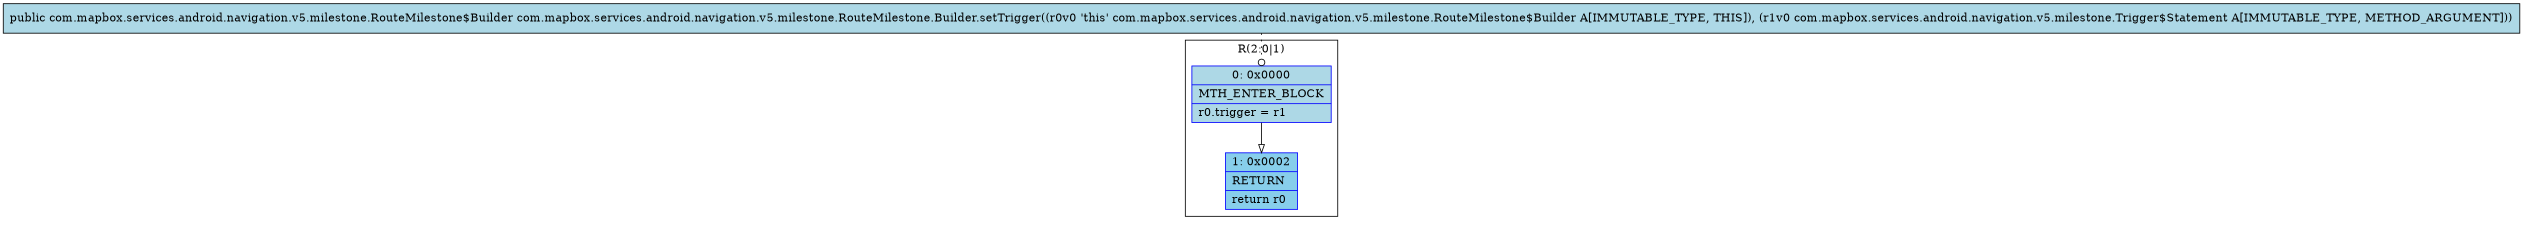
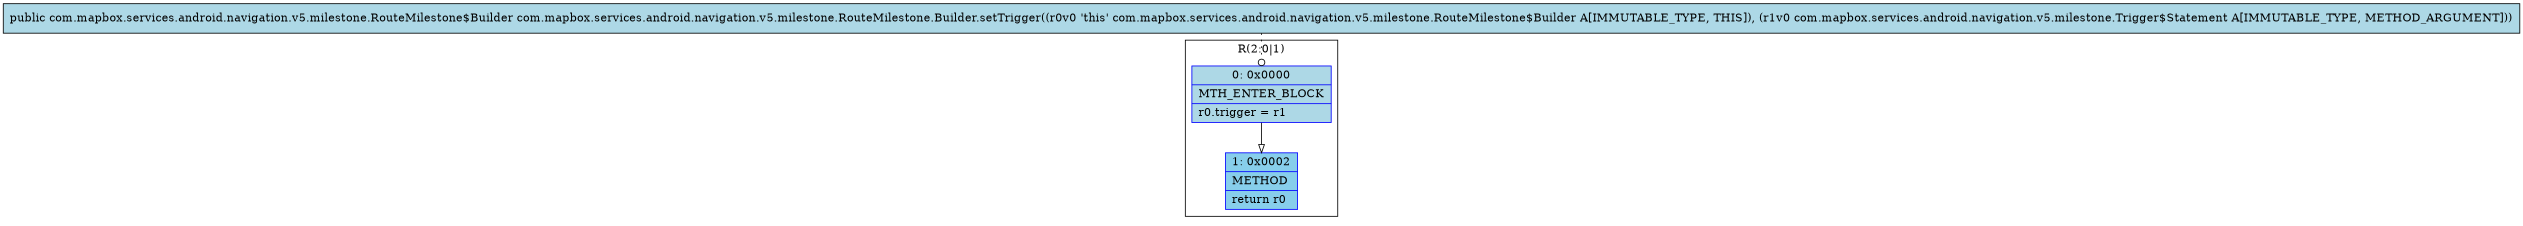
node "1: 0x0002": text "RETURN" -> "METHOD"
